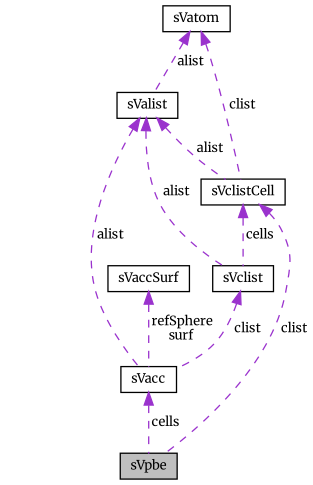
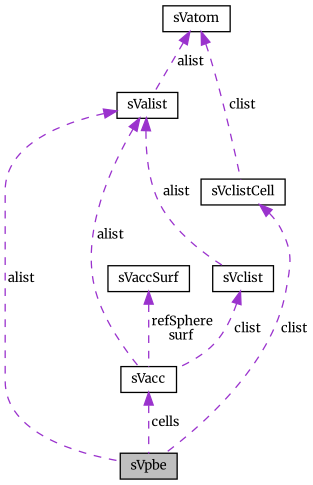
edge "sVclistCell" -> "sValist": now "sVpbe" -> "sValist"
edge "sVclist" -> "sVclistCell": removed, label "cells"
